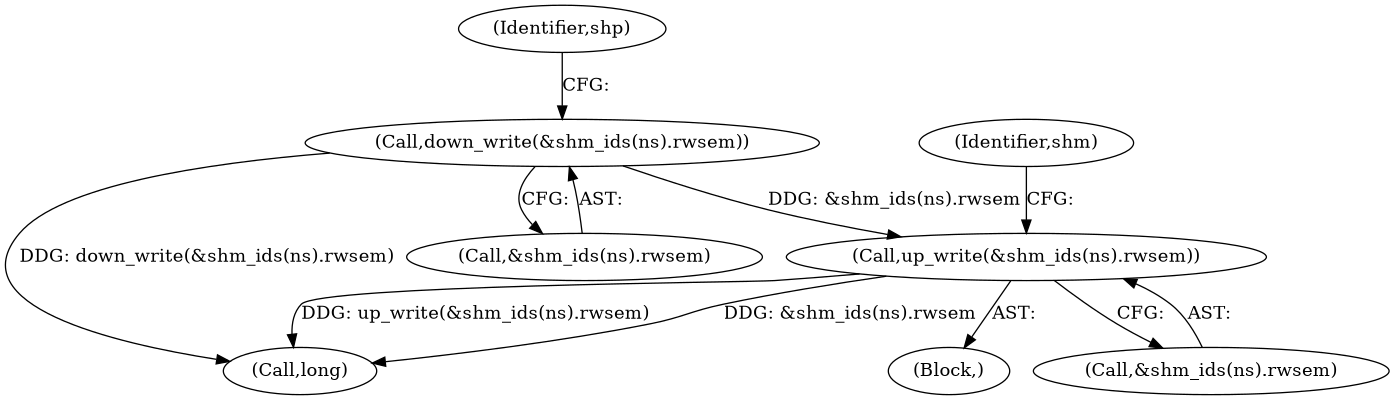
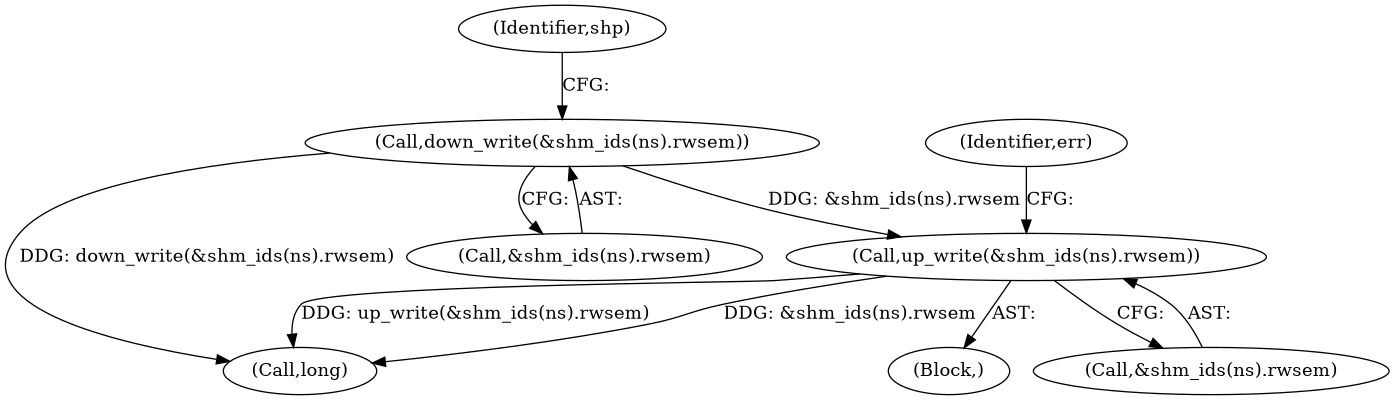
node "(Identifier,shm)": label "(Identifier,shm)" -> "(Identifier,err)"
